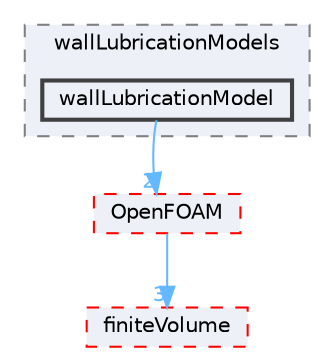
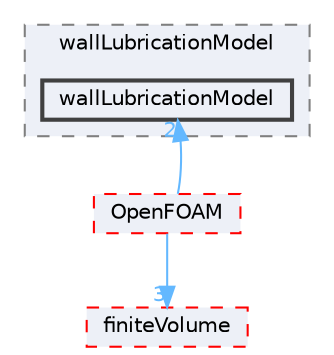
cluster "wallLubricationModels": label "wallLubricationModels" -> "wallLubricationModel"
edge "wallLubricationModel" -> "OpenFOAM": reversed
